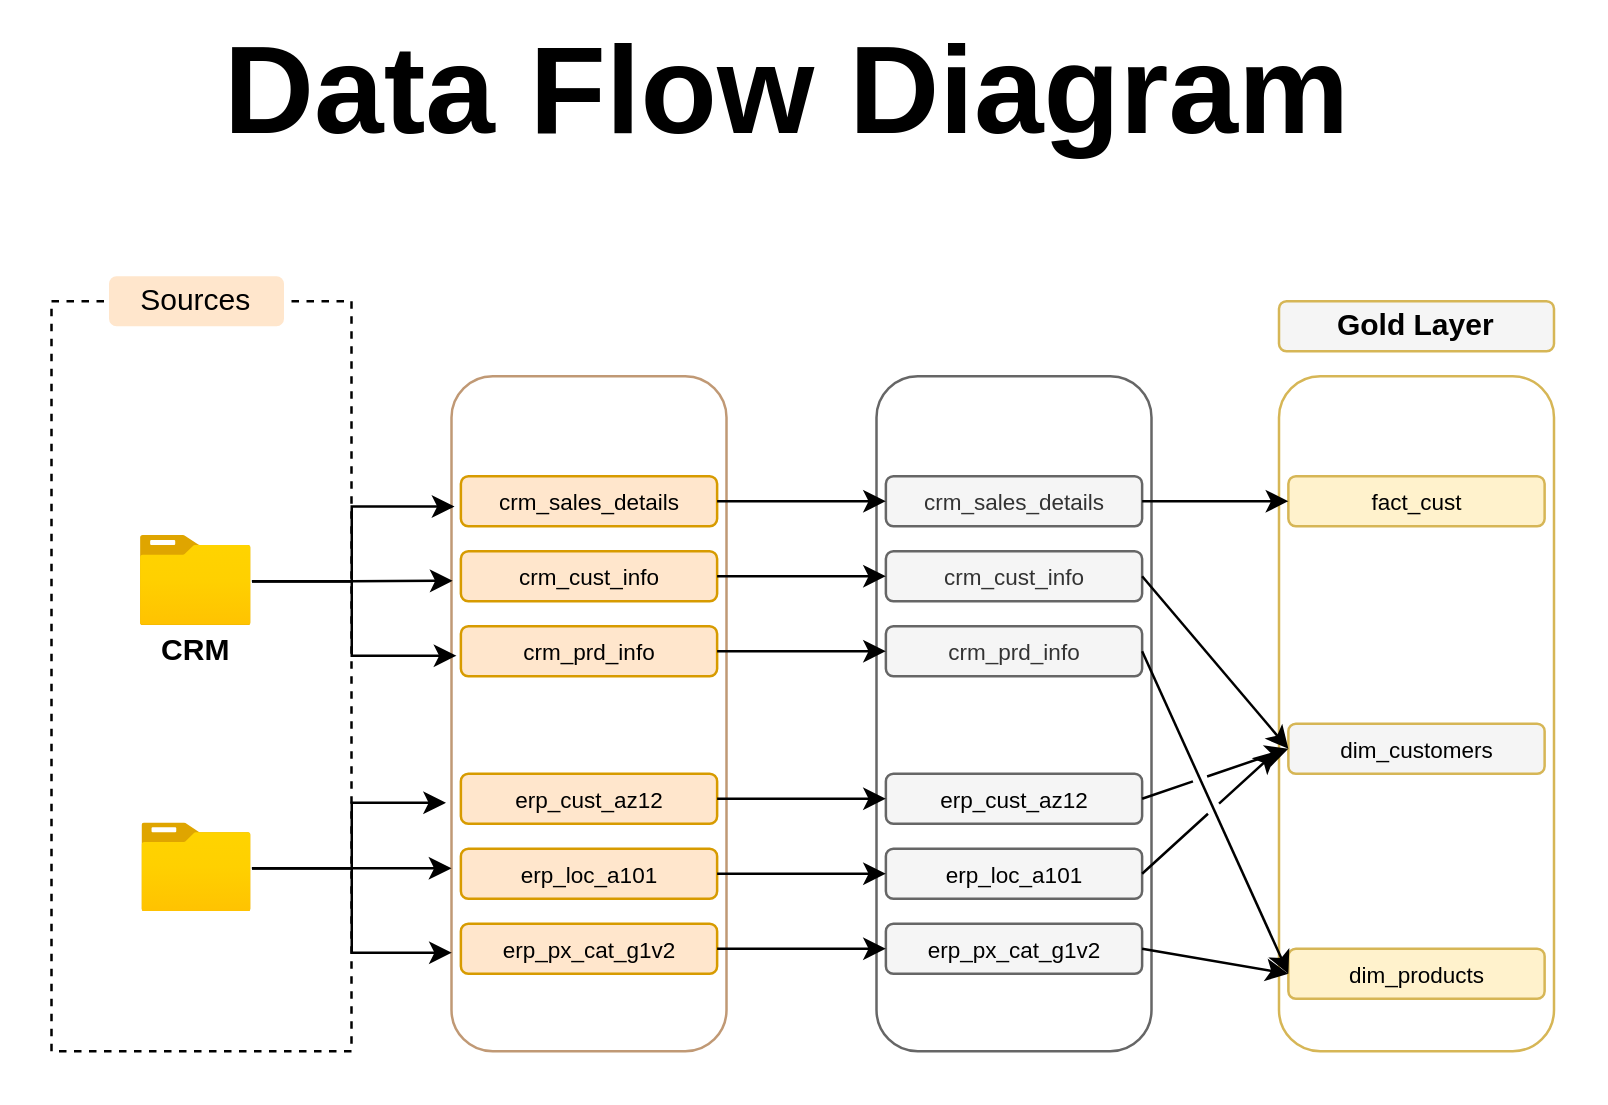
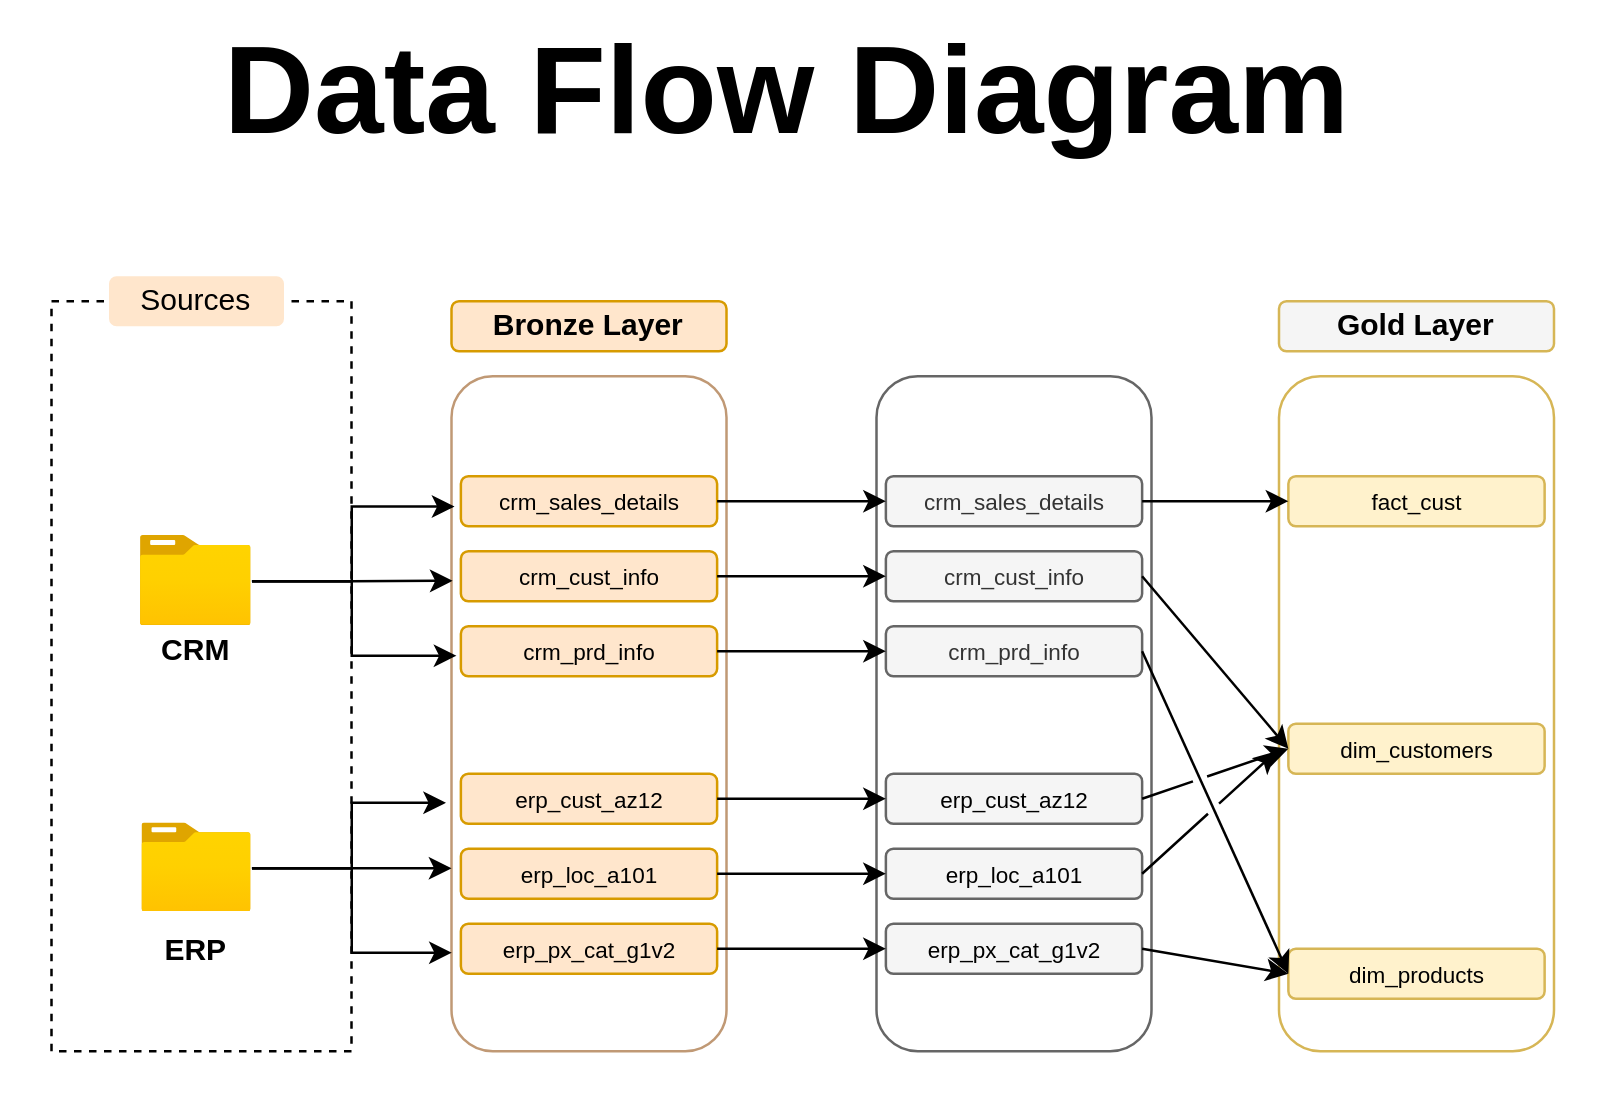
node "Bronze Layer": added
node "dim_customers": fillcolor #f5f5f5 -> #fff2cc
node "ERP": added
